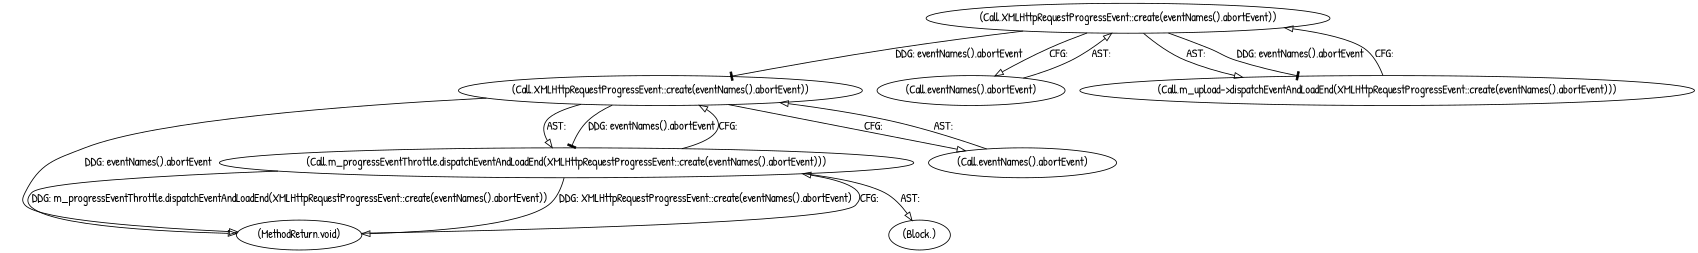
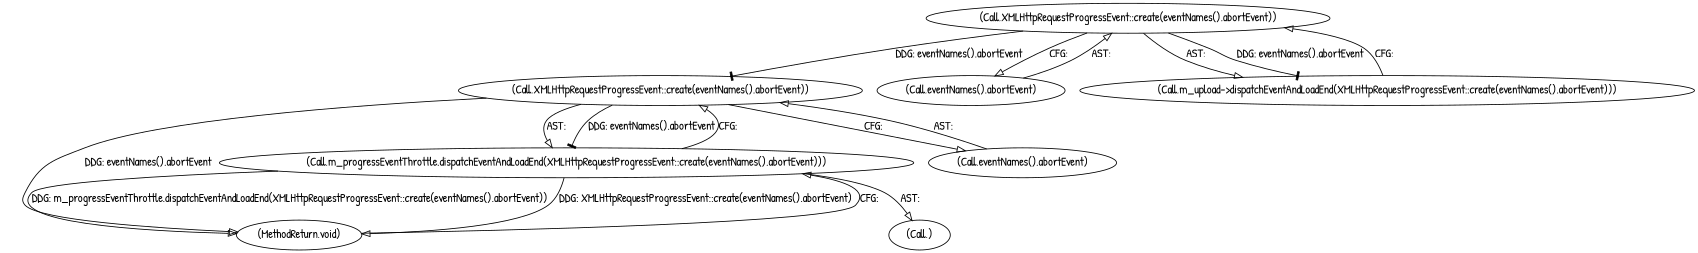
node "(Block,)": label "(Block,)" -> "(Call,)"
